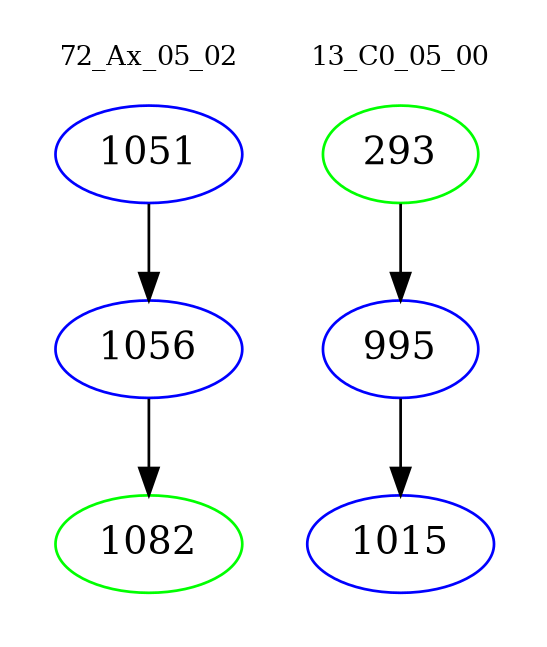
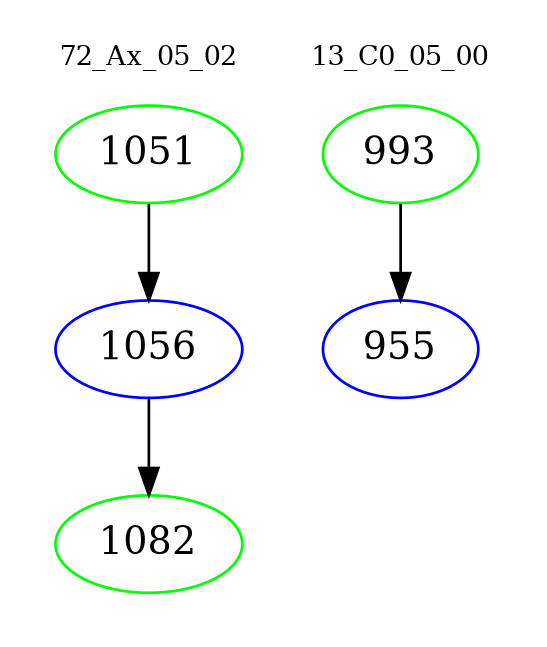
node "1051": color blue -> green
node "293": label "293" -> "993"
node "995": label "995" -> "955"
node "1015": removed
